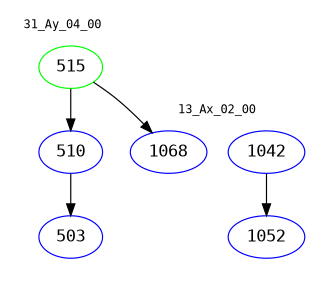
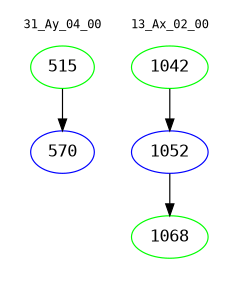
edge "515" -> "1068": now "1052" -> "1068"
node "510": label "510" -> "570"
node "1068": color blue -> green
node "1042": color blue -> green
node "503": removed
